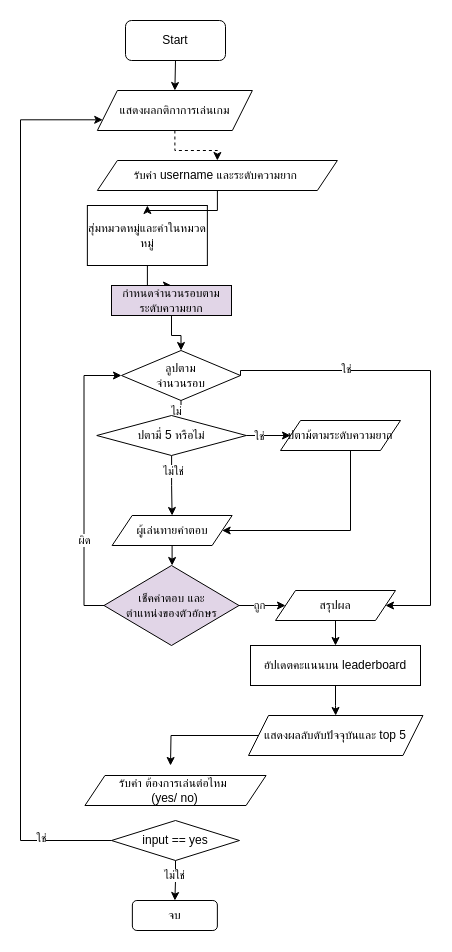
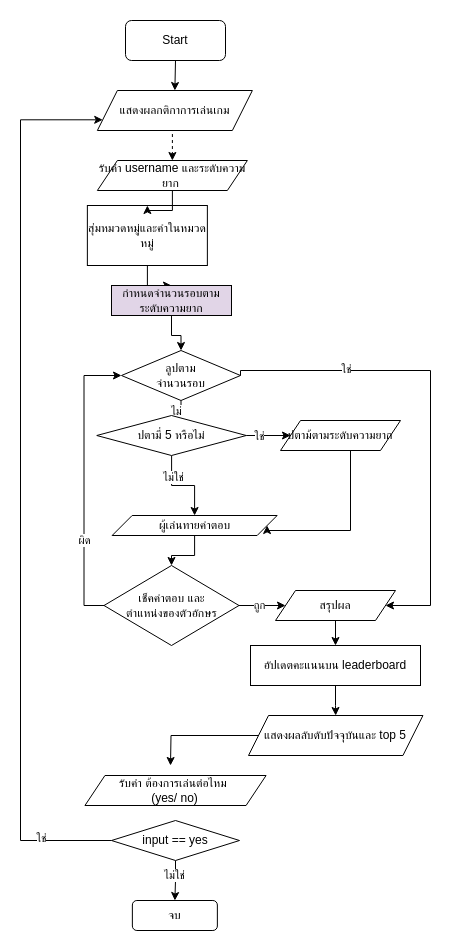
node "รับค่า username และระดับความยาก": size 240x30 -> 150x30
node "ผู้เล่นทายคำตอบ": size 120x30 -> 165x20
node "เช็คคำตอบ และ ตำแหน่งของตัวอักษร": fillcolor #e1d5e7 -> #ffffff
